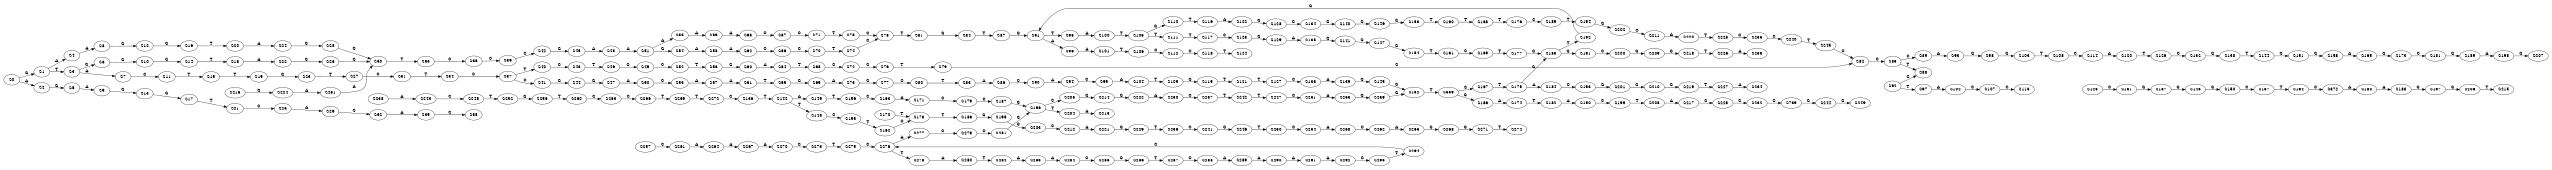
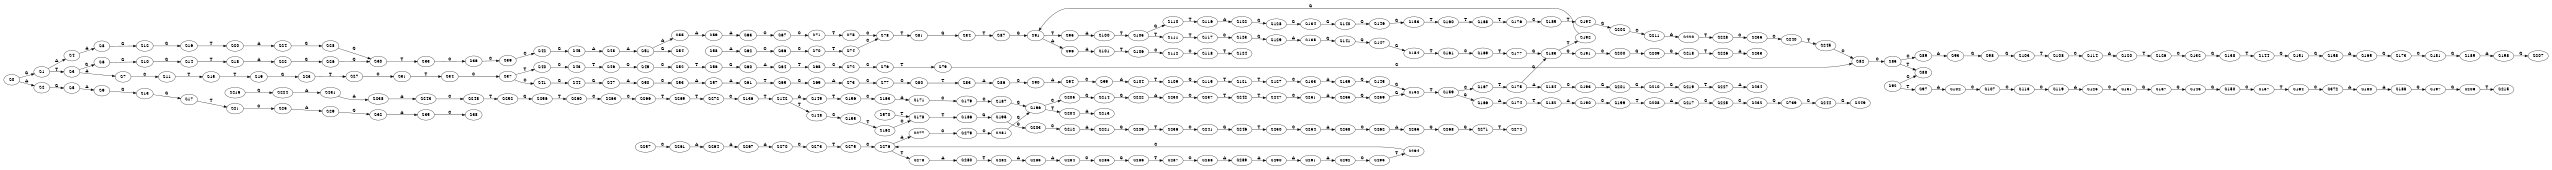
edge "S54" -> "S58": removed, label "A"
edge "S231" -> "S30": now "S231" -> "S238"
node "S119": added
node "S859": label "S859" -> "S159"
node "S170": label "S170" -> "S570"
